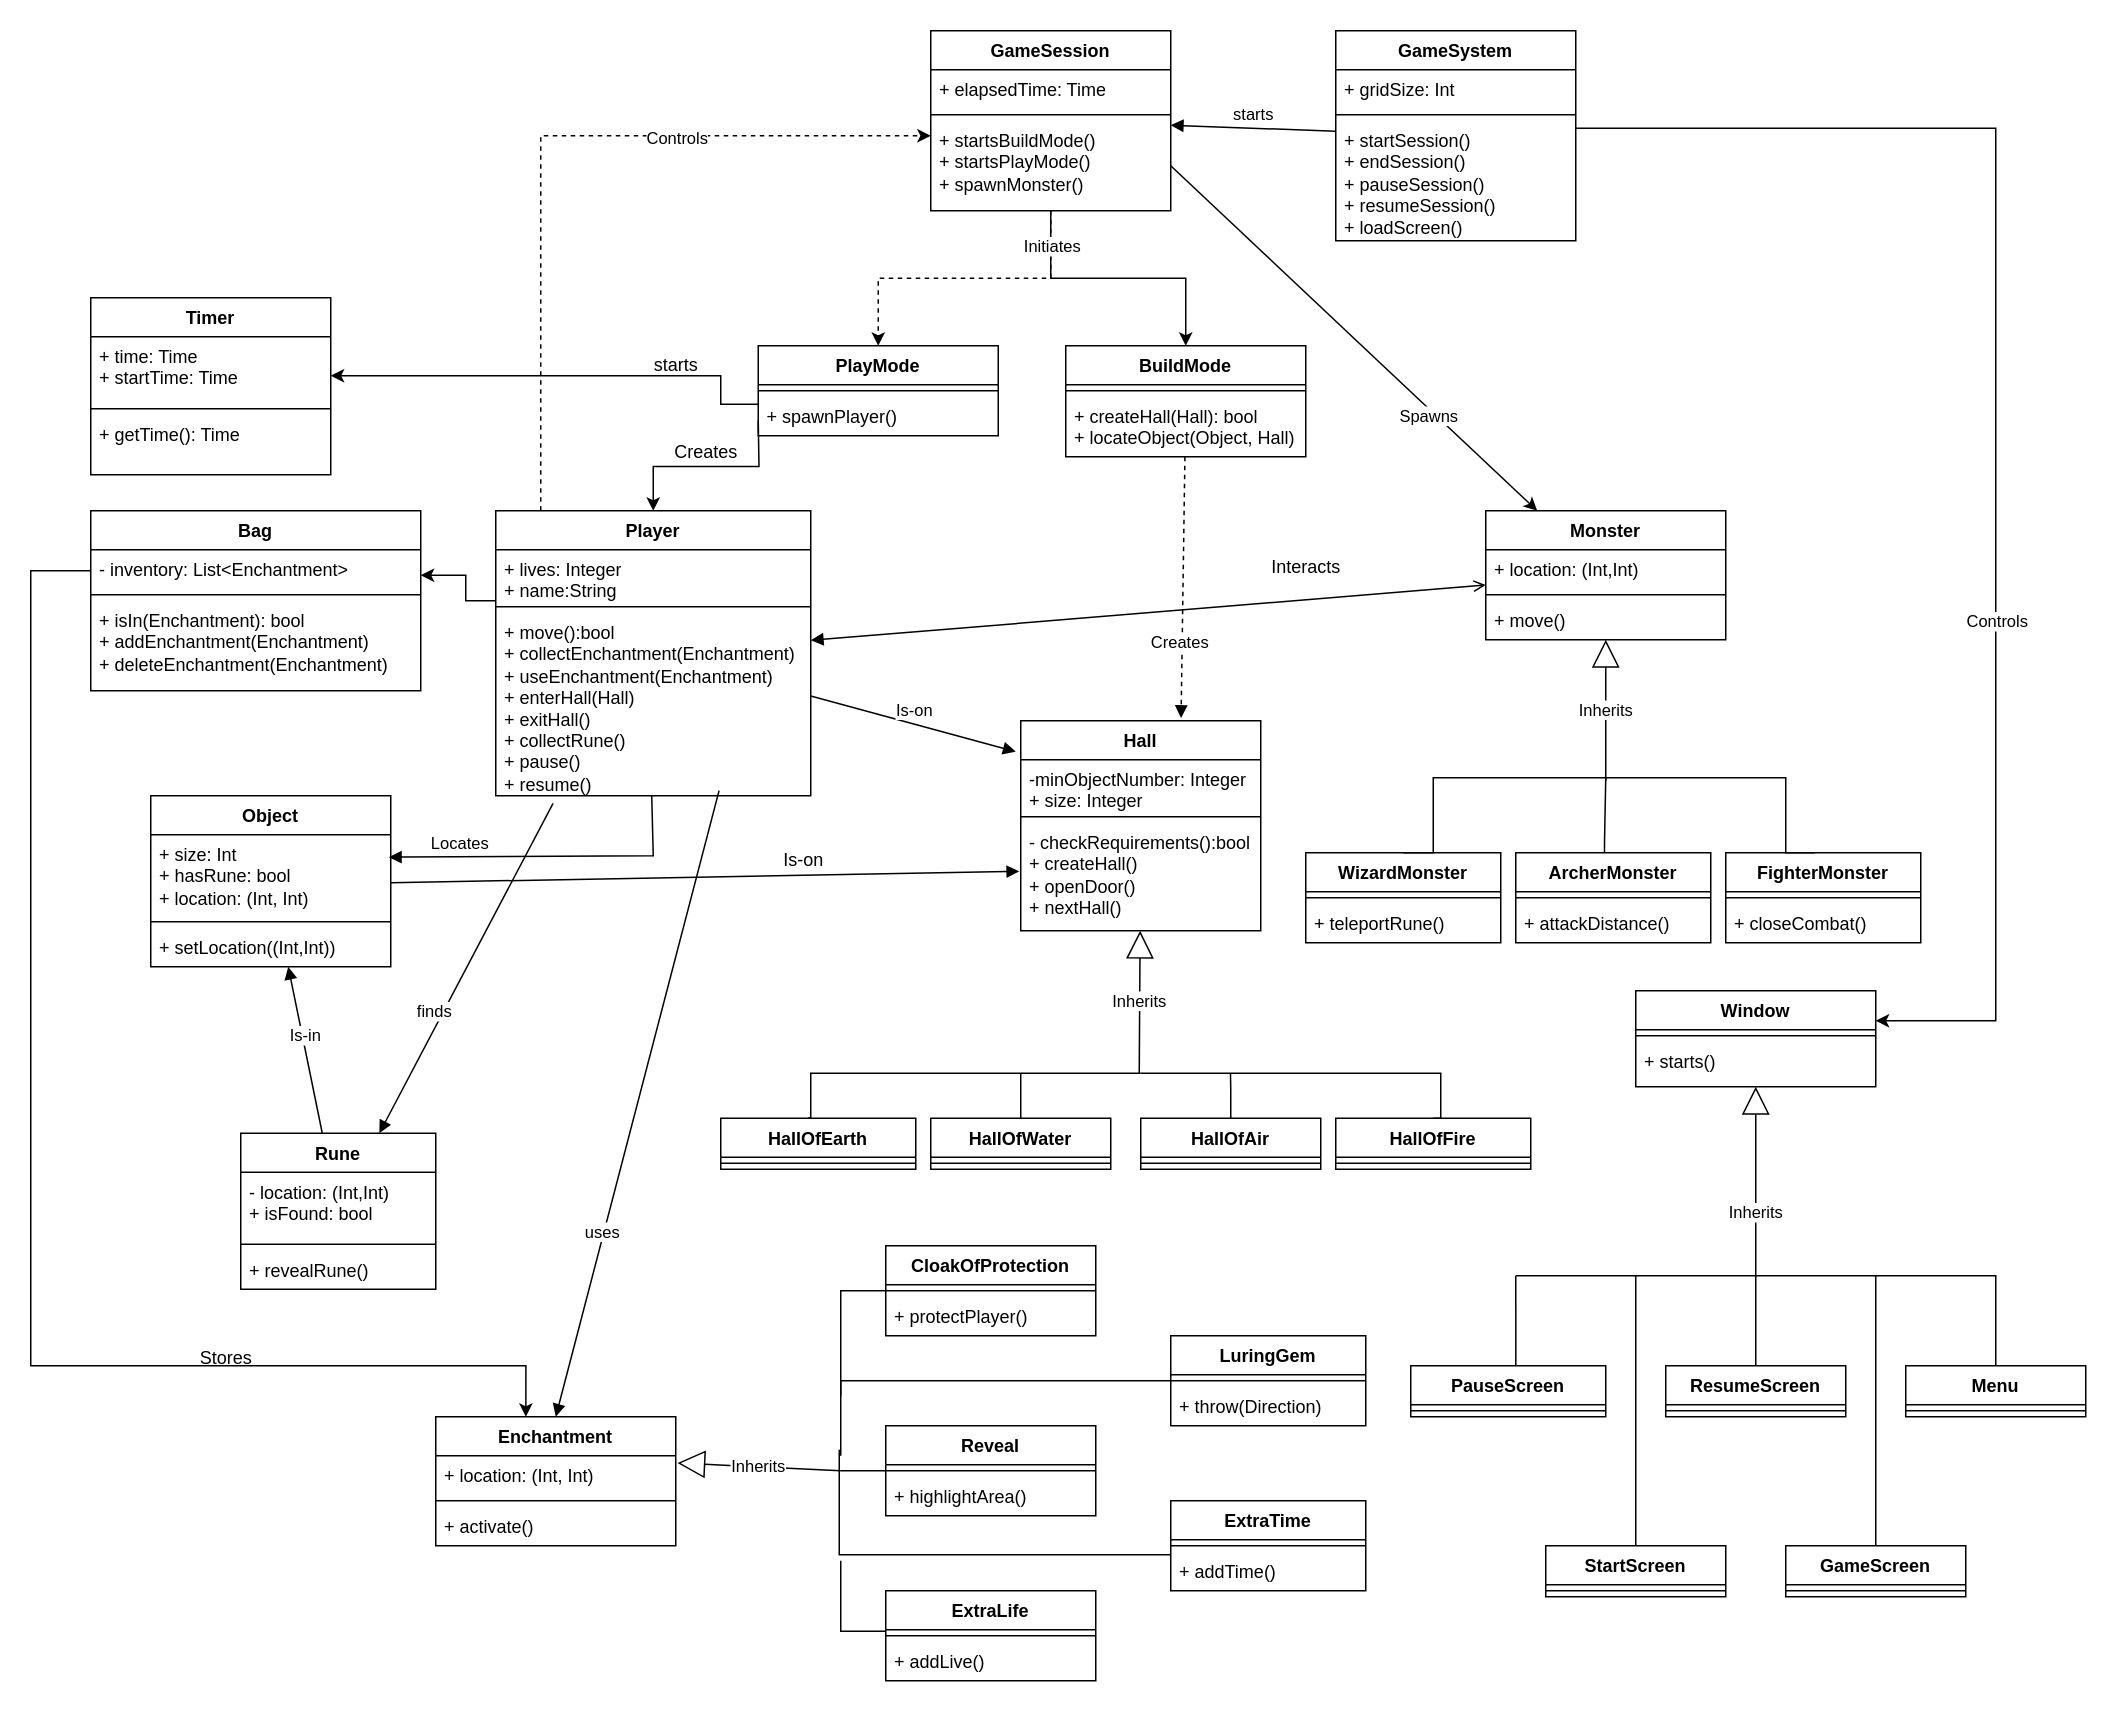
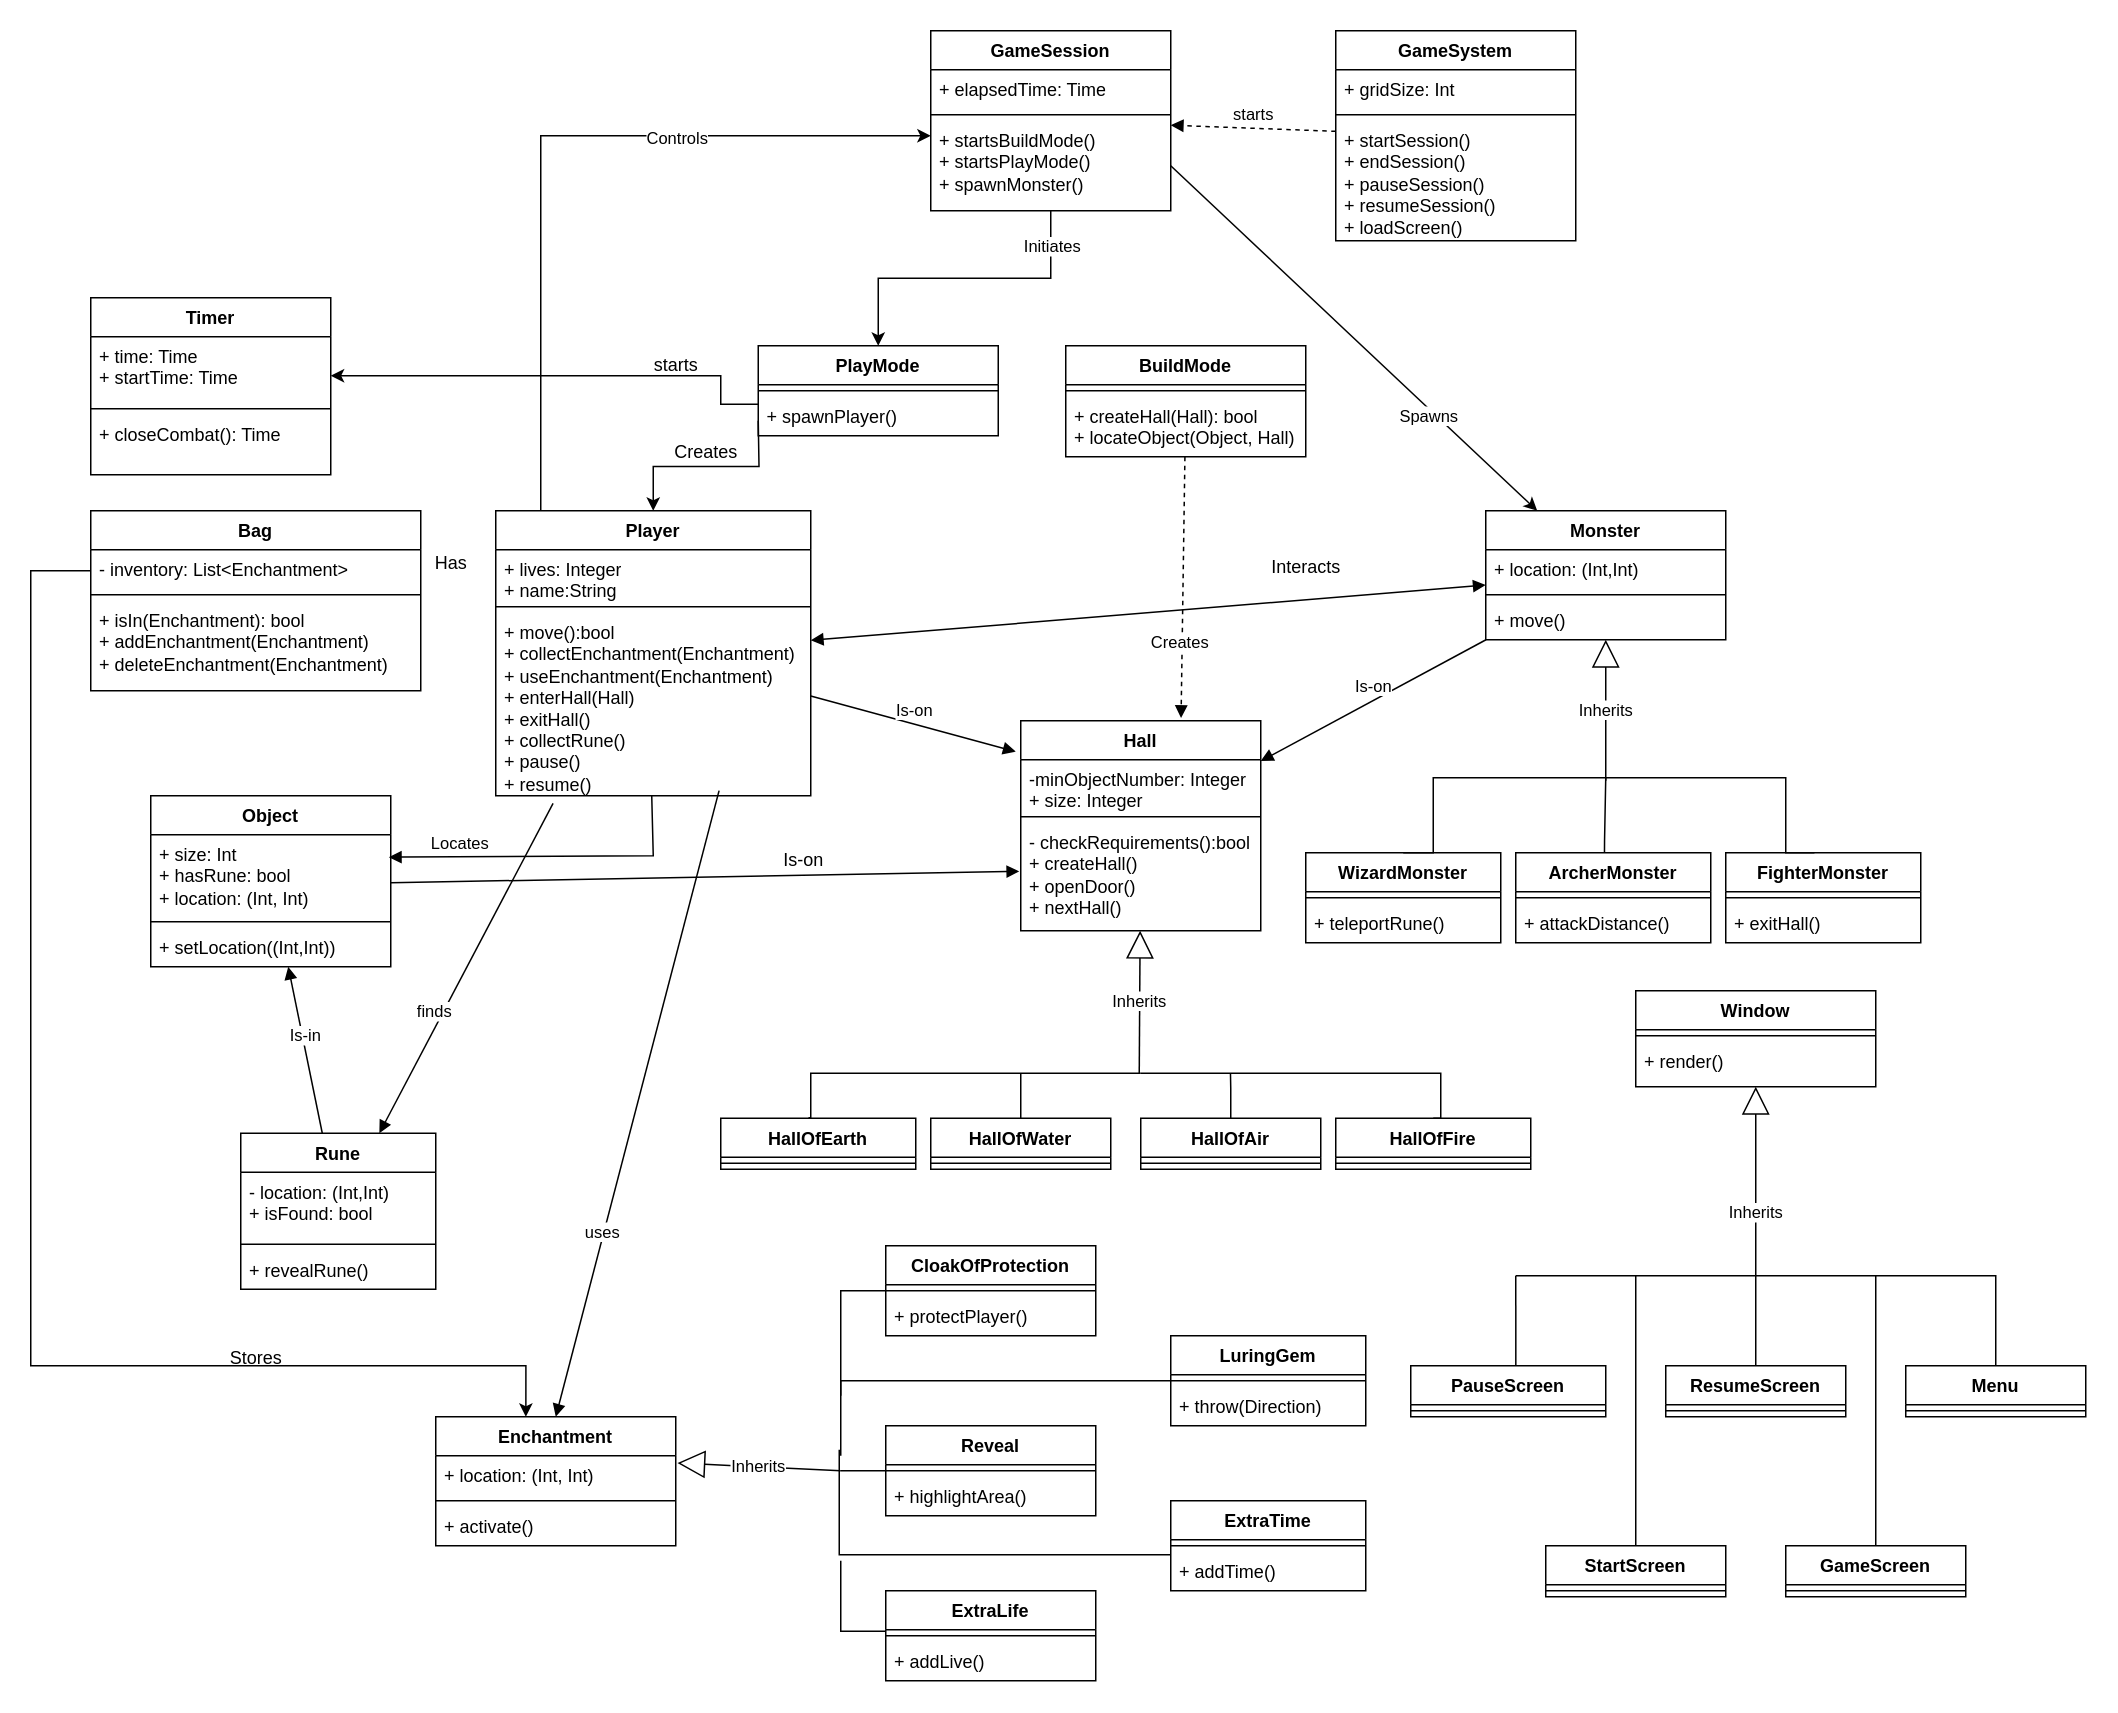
edge "GameSystem" -> "GameSession": style solid -> dashed
edge "Player" -> "GameSession": style dashed -> solid
edge "GameSession" -> "PlayMode": style dashed -> solid
edge "GameSession" -> "BuildMode": removed
edge "GameSystem" -> "Window": removed, label "Controls"
node "+ getTime(): Time": label "+ getTime(): Time" -> "+ closeCombat(): Time"
node "Has": added
edge "Player" -> "Bag": removed
edge "Monster" -- "Player": arrowhead open -> block
edge "Monster" -> "Hall": added, label "Is-on"
node "+ closeCombat()": label "+ closeCombat()" -> "+ exitHall()"
node "+ starts()": label "+ starts()" -> "+ render()"
node "Stores": moved (226, 1358) -> (256, 1358)
